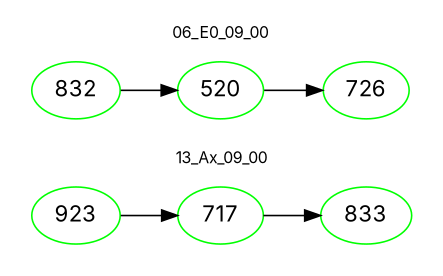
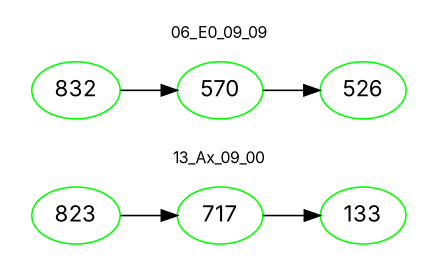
cluster "06_E0_09_00": label "06_E0_09_00" -> "06_E0_09_09"
node "520": label "520" -> "570"
node "726": label "726" -> "526"
node "923": label "923" -> "823"
node "833": label "833" -> "133"
